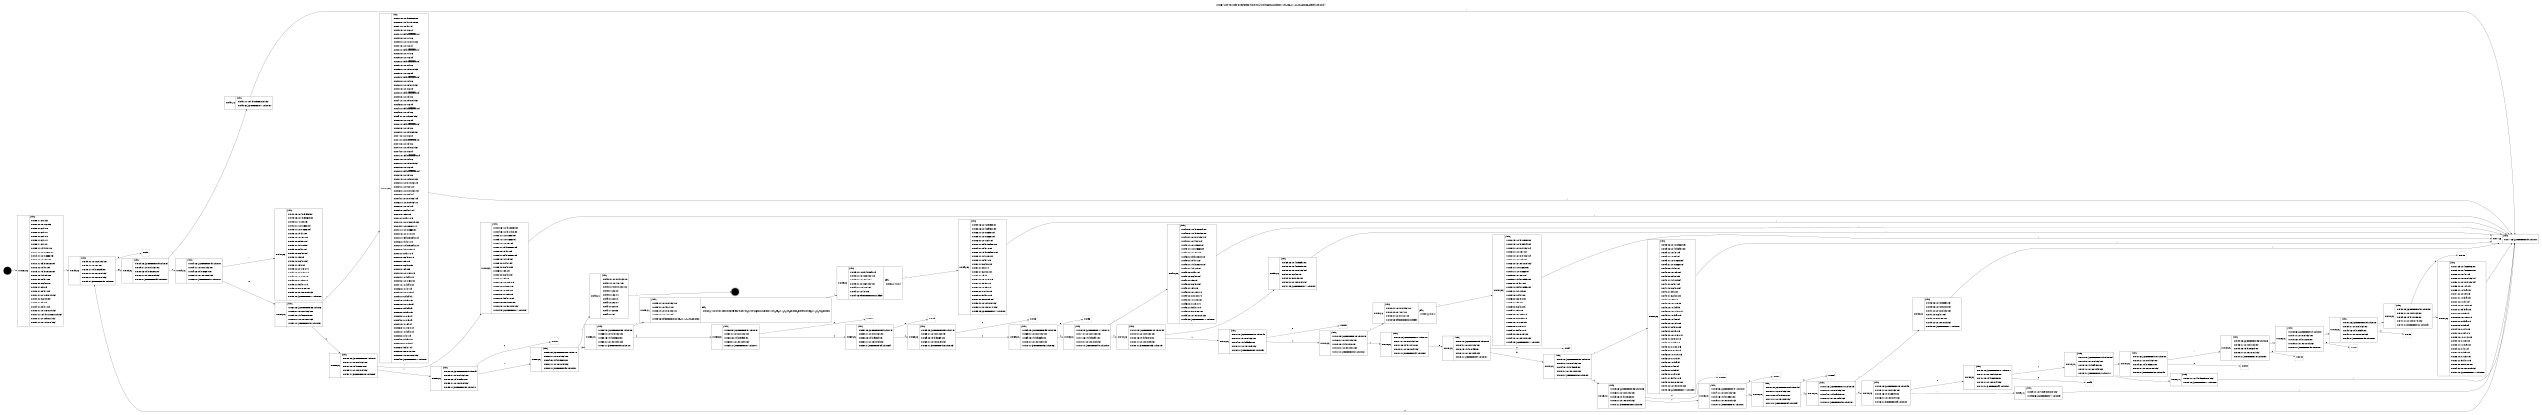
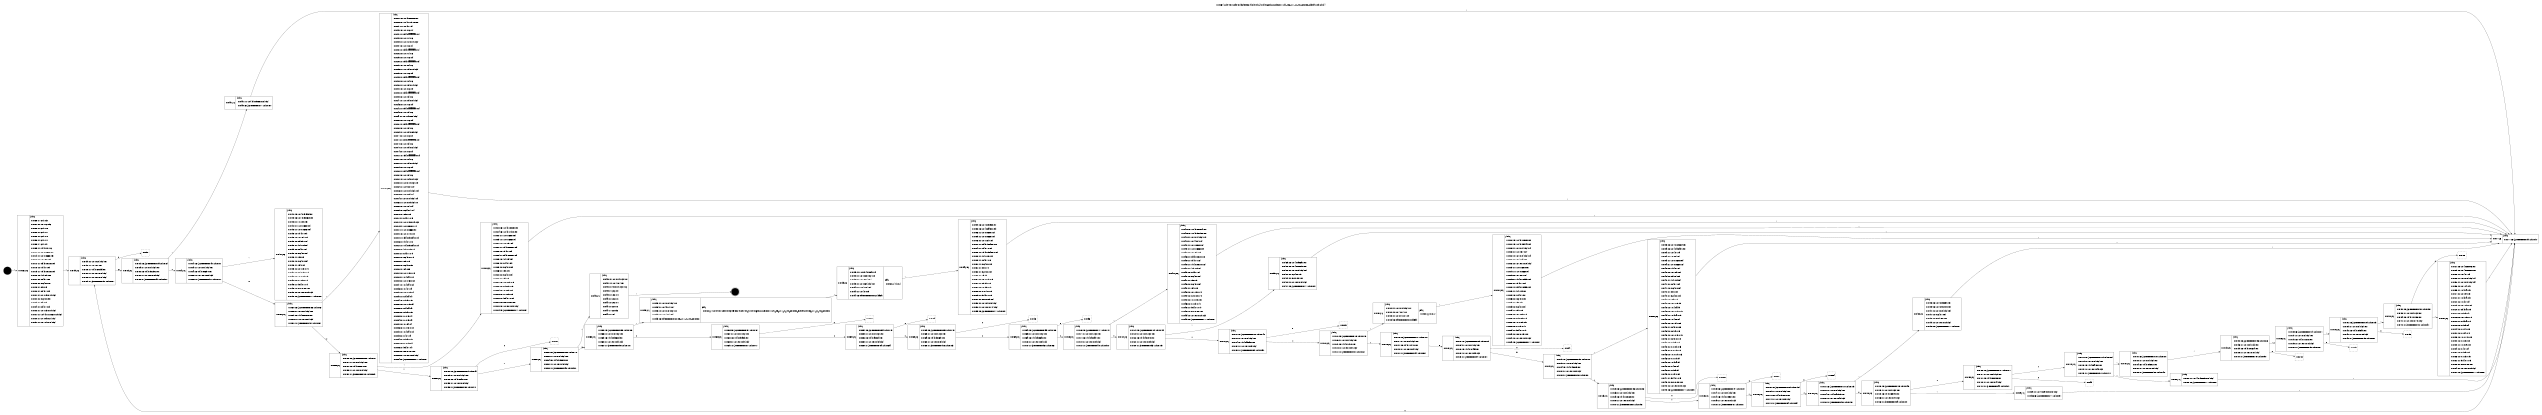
node "0x401b40": removed
